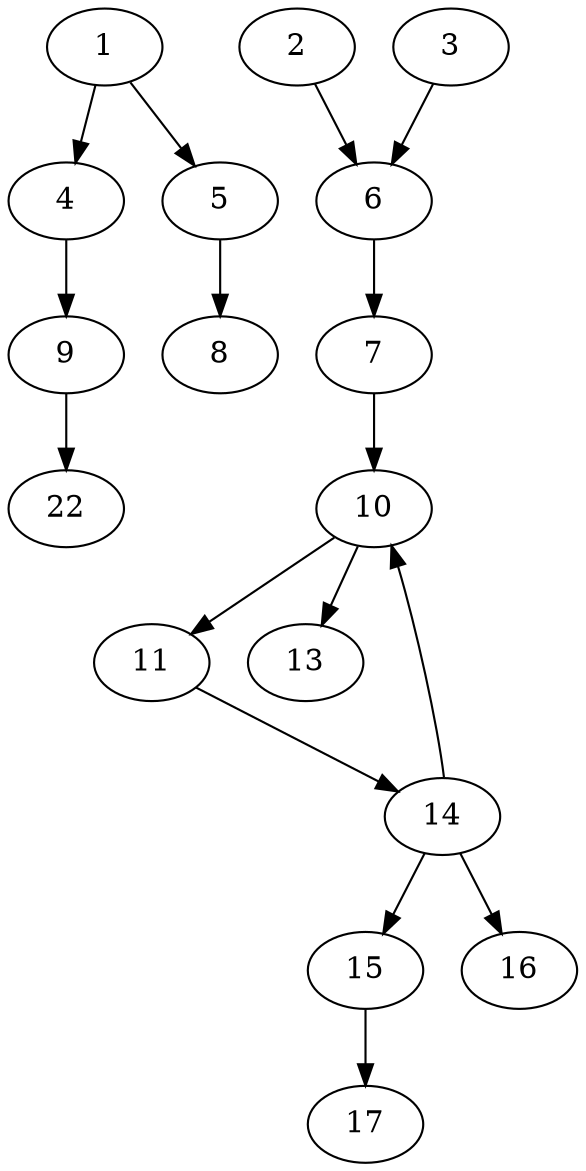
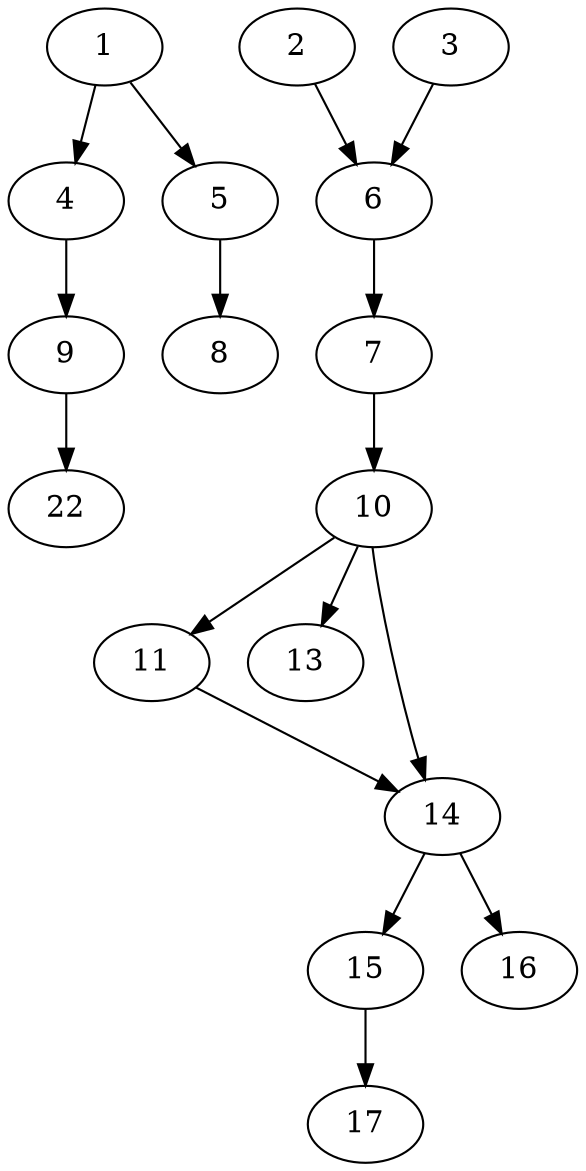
edge "14" -> "10": reversed
